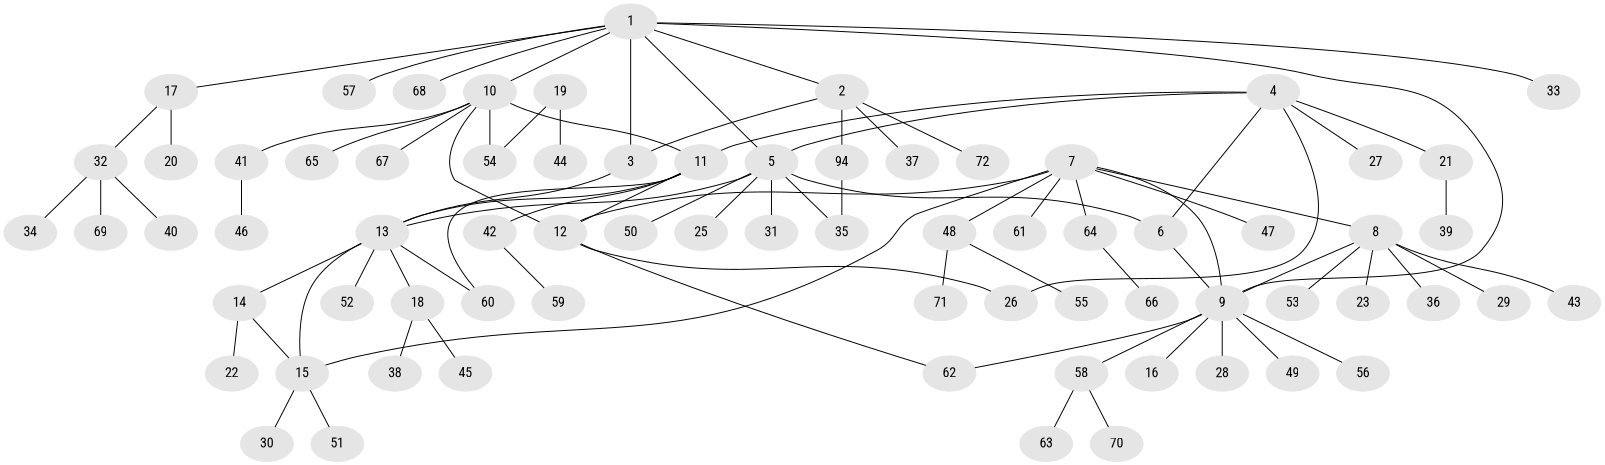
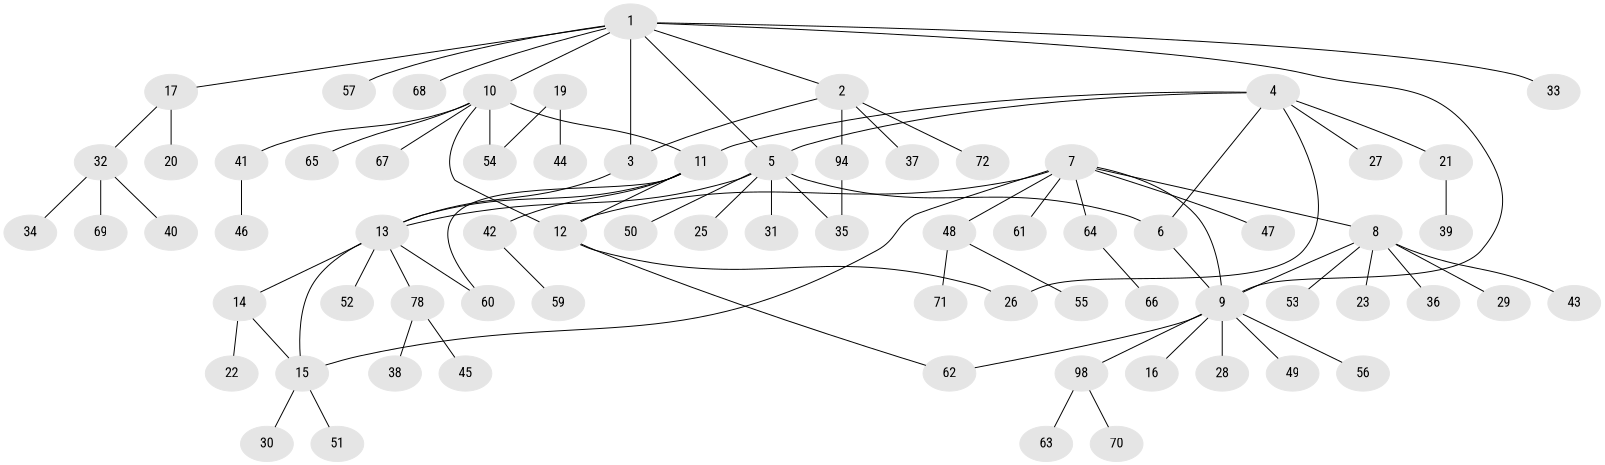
node "18": label "18" -> "78"
node "58": label "58" -> "98"
